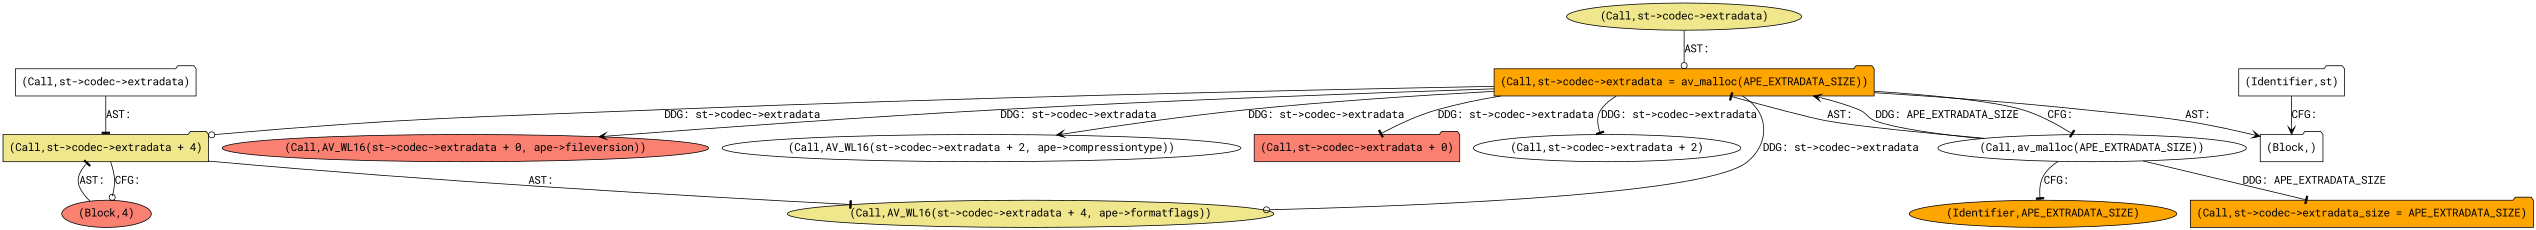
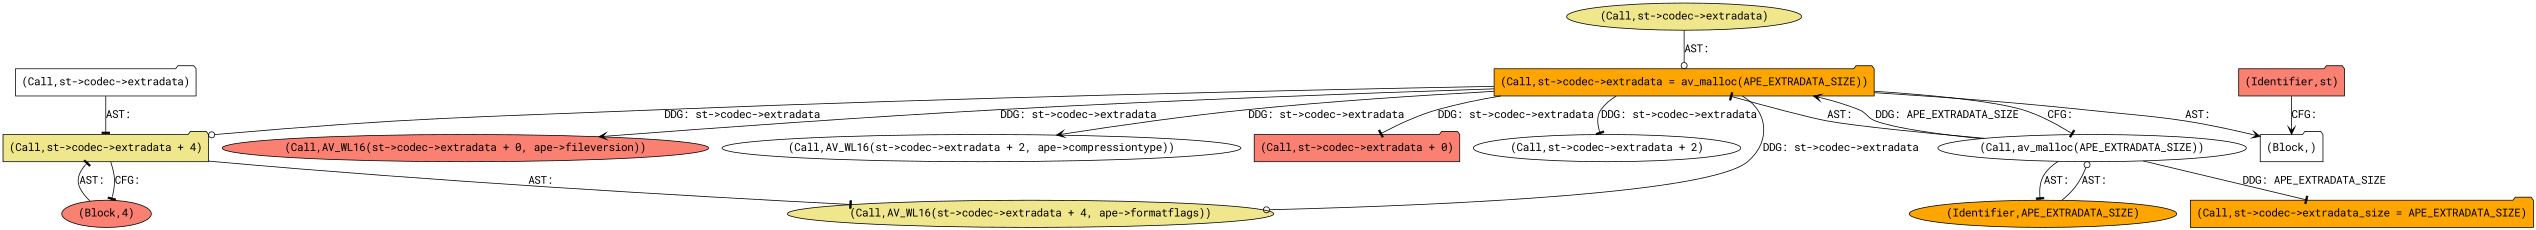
node "(Identifier,st)": fillcolor white -> salmon
edge "(Call,st->codec->extradata + 4)" -> "(Block,4)": arrowhead odot -> tee
edge "(Call,av_malloc(APE_EXTRADATA_SIZE))" -> "(Identifier,APE_EXTRADATA_SIZE)": label "CFG: " -> "AST: "
edge "(Identifier,APE_EXTRADATA_SIZE)" -> "(Call,av_malloc(APE_EXTRADATA_SIZE))": added, label "AST:"
